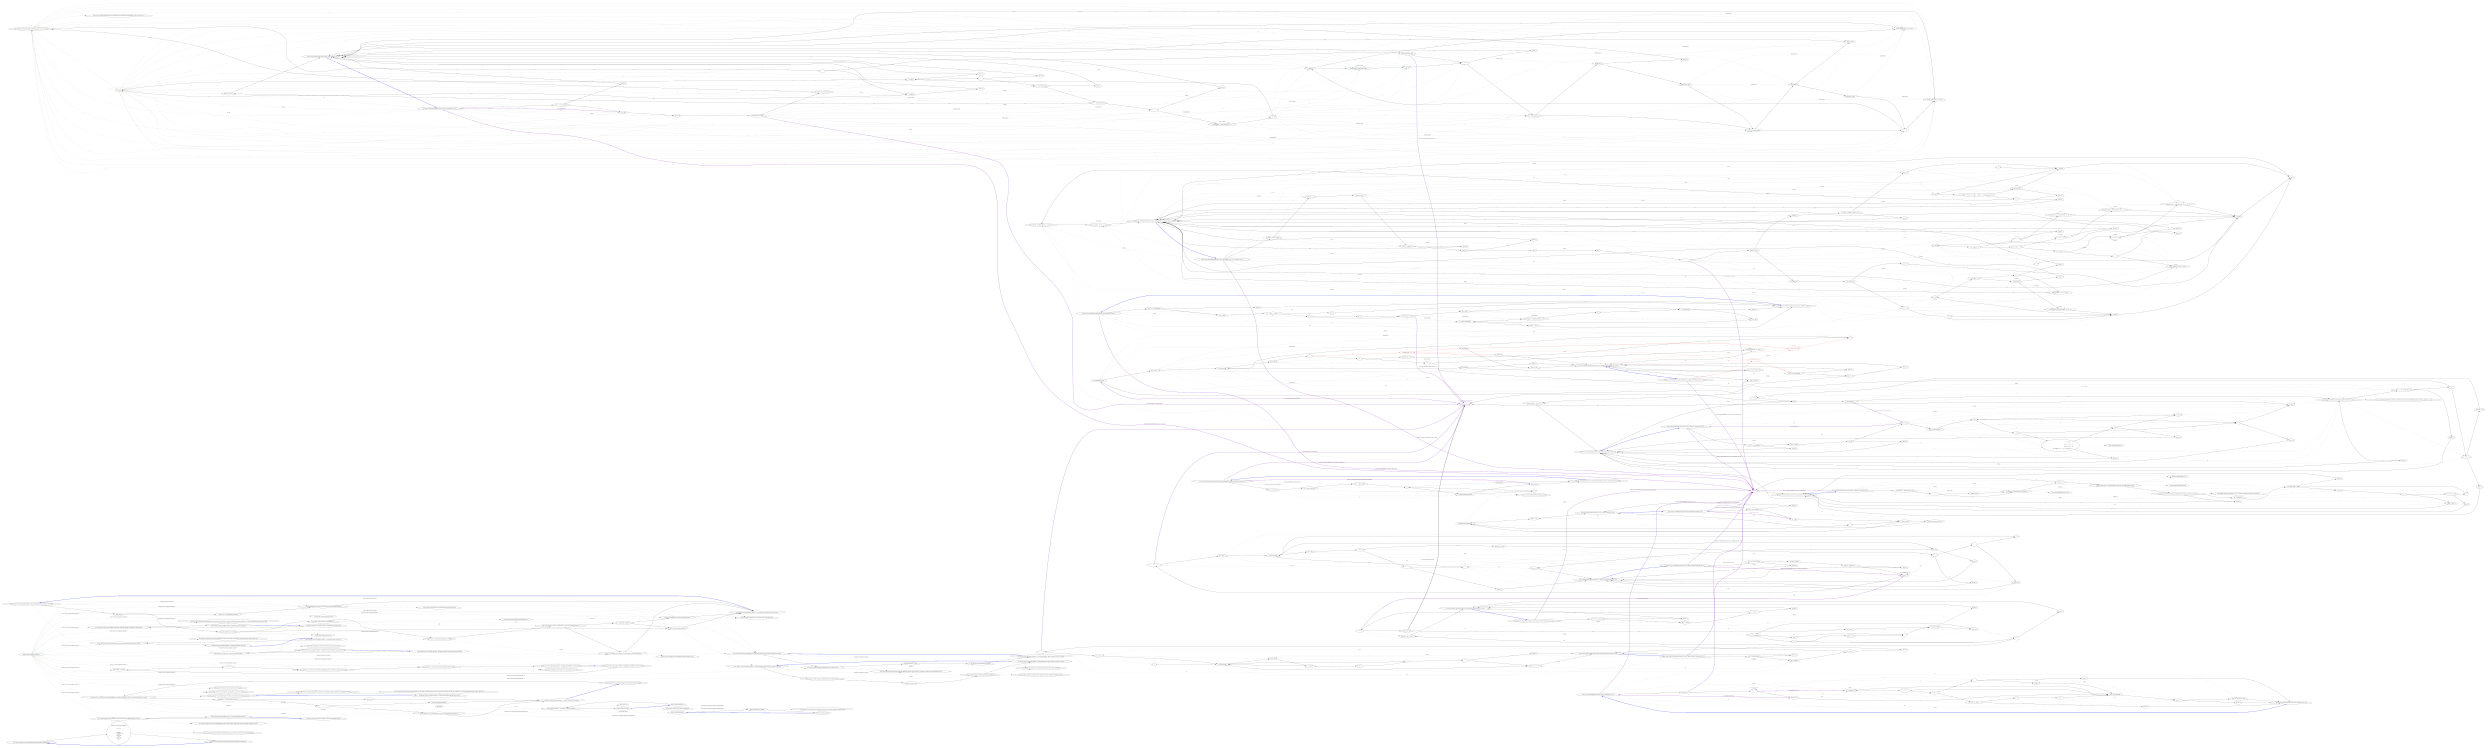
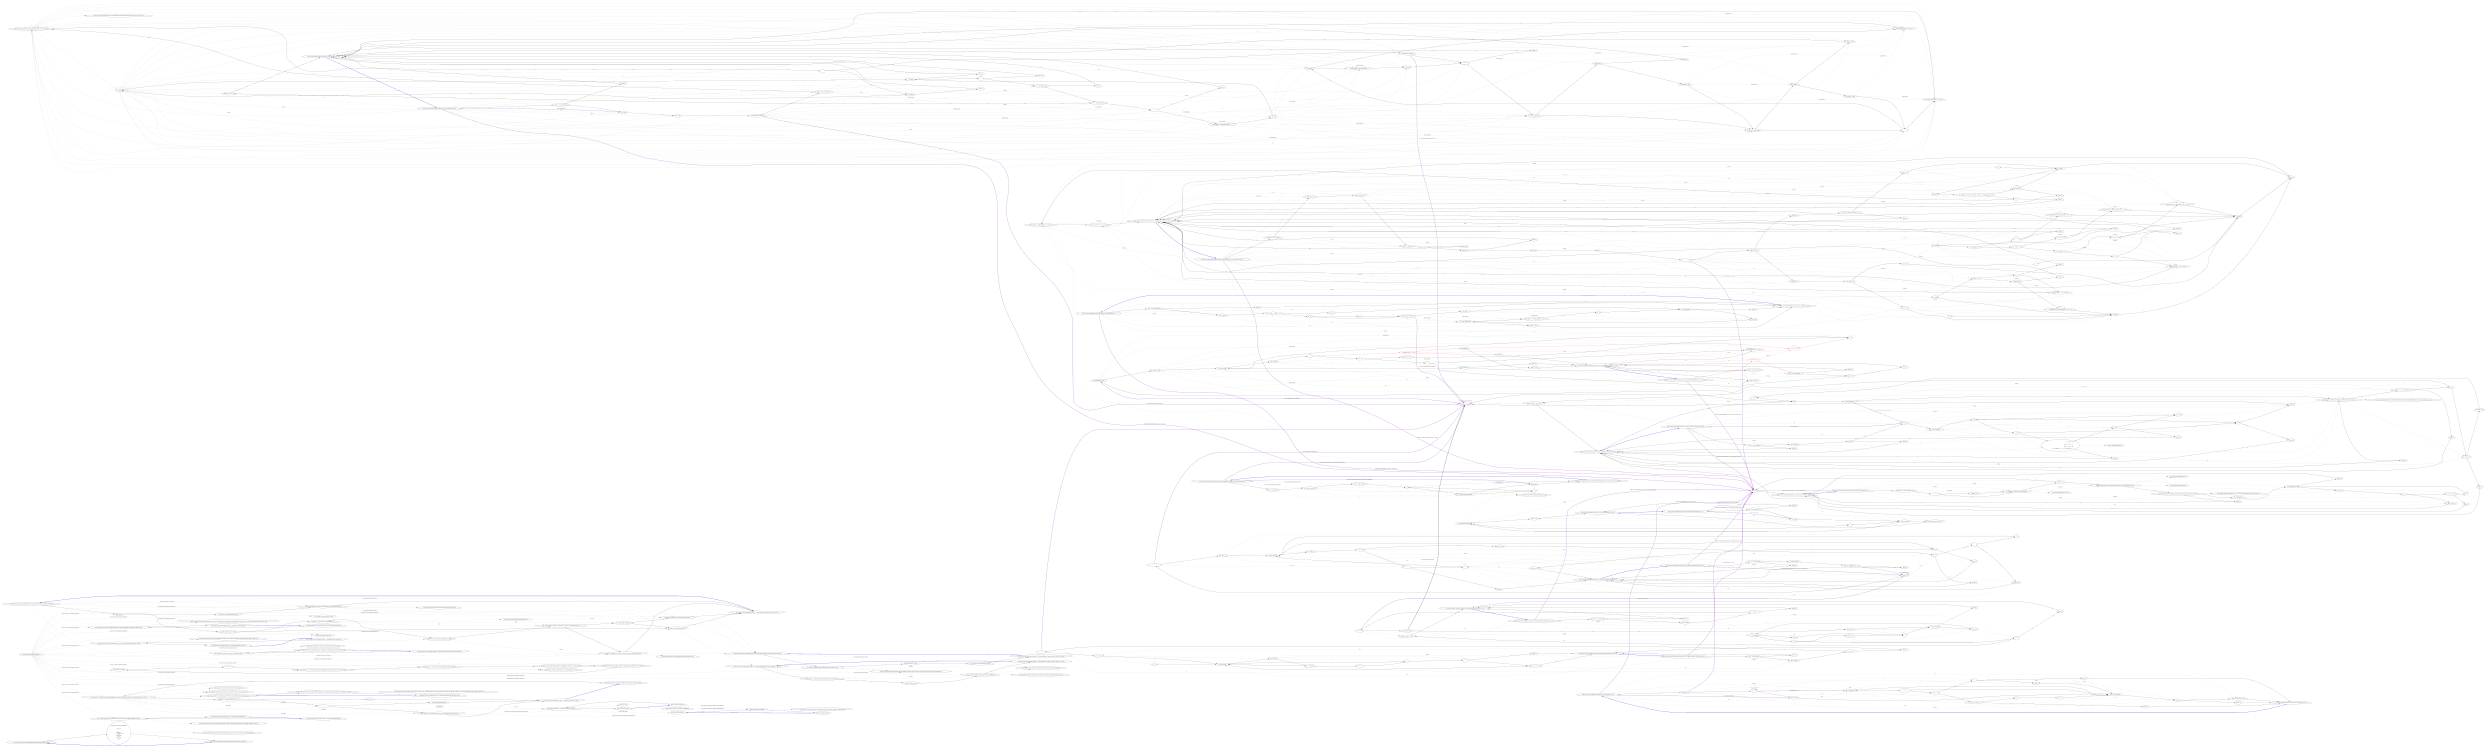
node "Entry System.Collections.IEnumerable.CastSlow(System.Type)": removed
